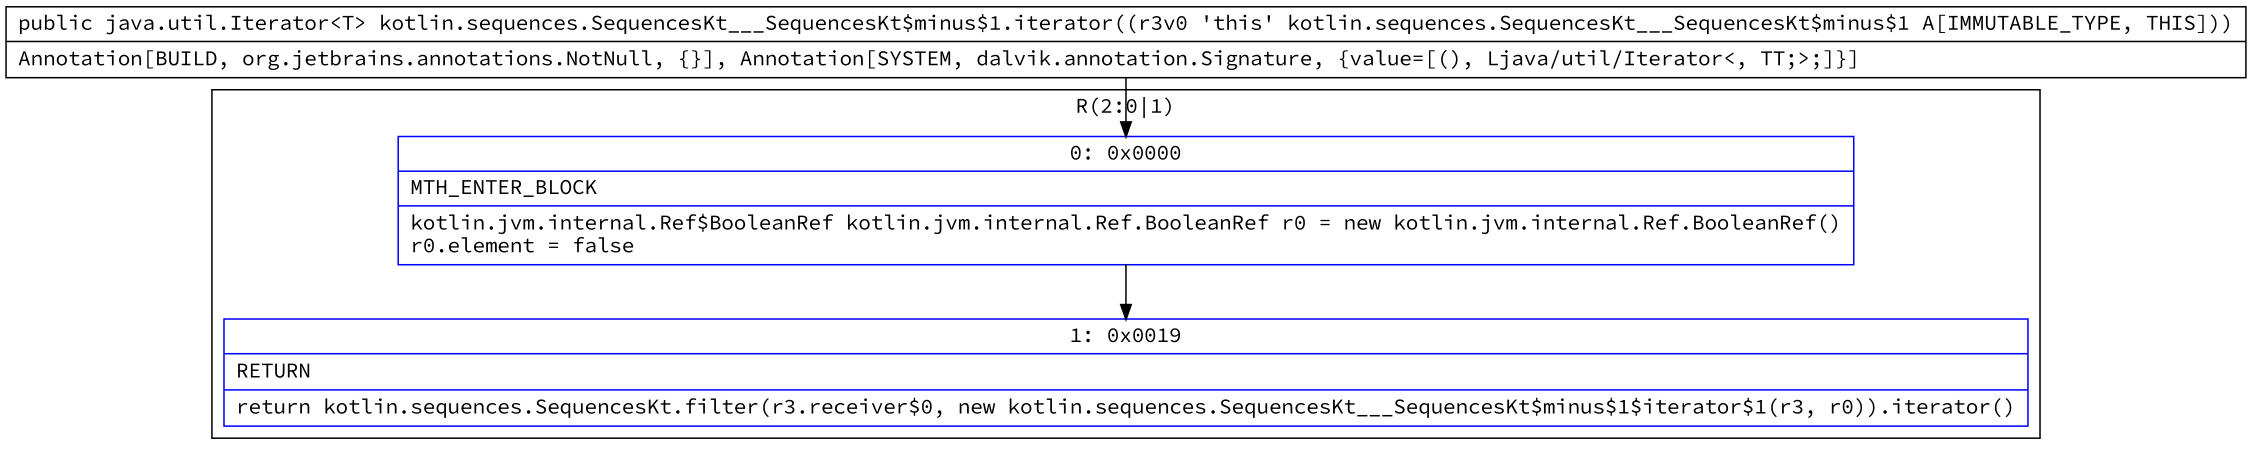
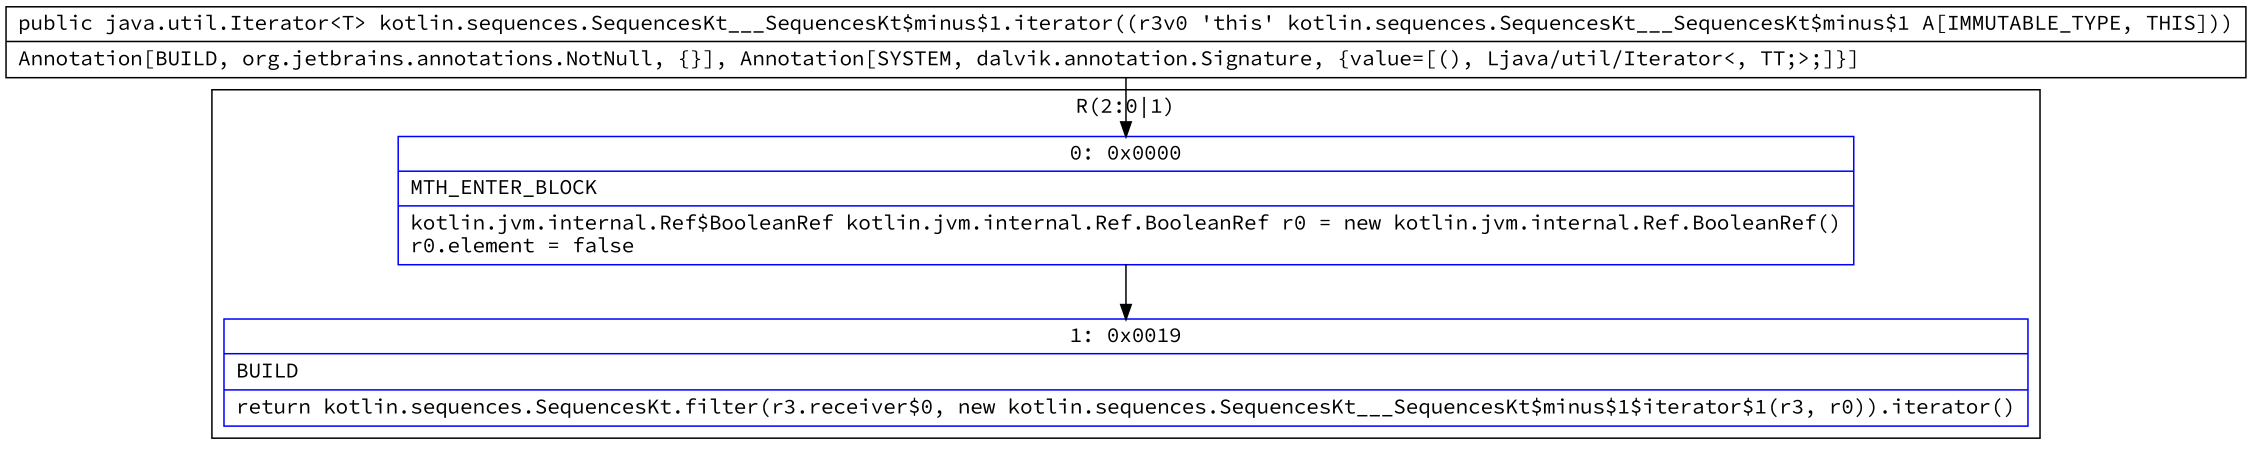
node "1: 0x0019": text "RETURN" -> "BUILD"
